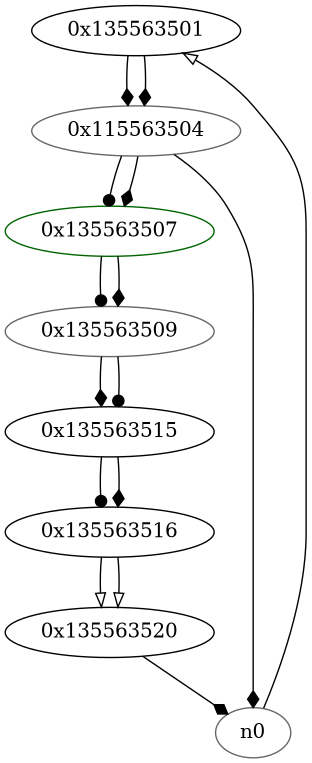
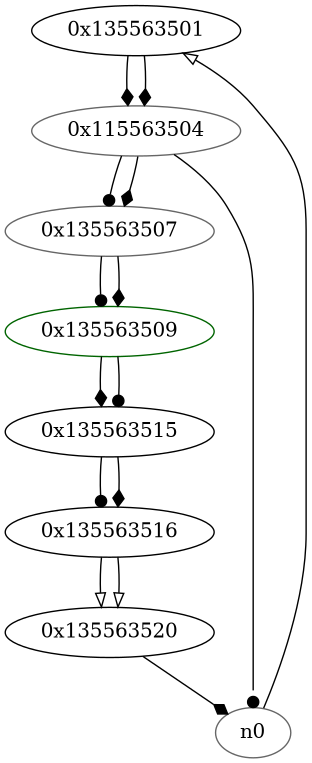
node "0x135563507": color darkgreen -> gray40
node "0x135563509": color gray40 -> darkgreen
edge "0x115563504" -> "n0": arrowhead diamond -> dot
